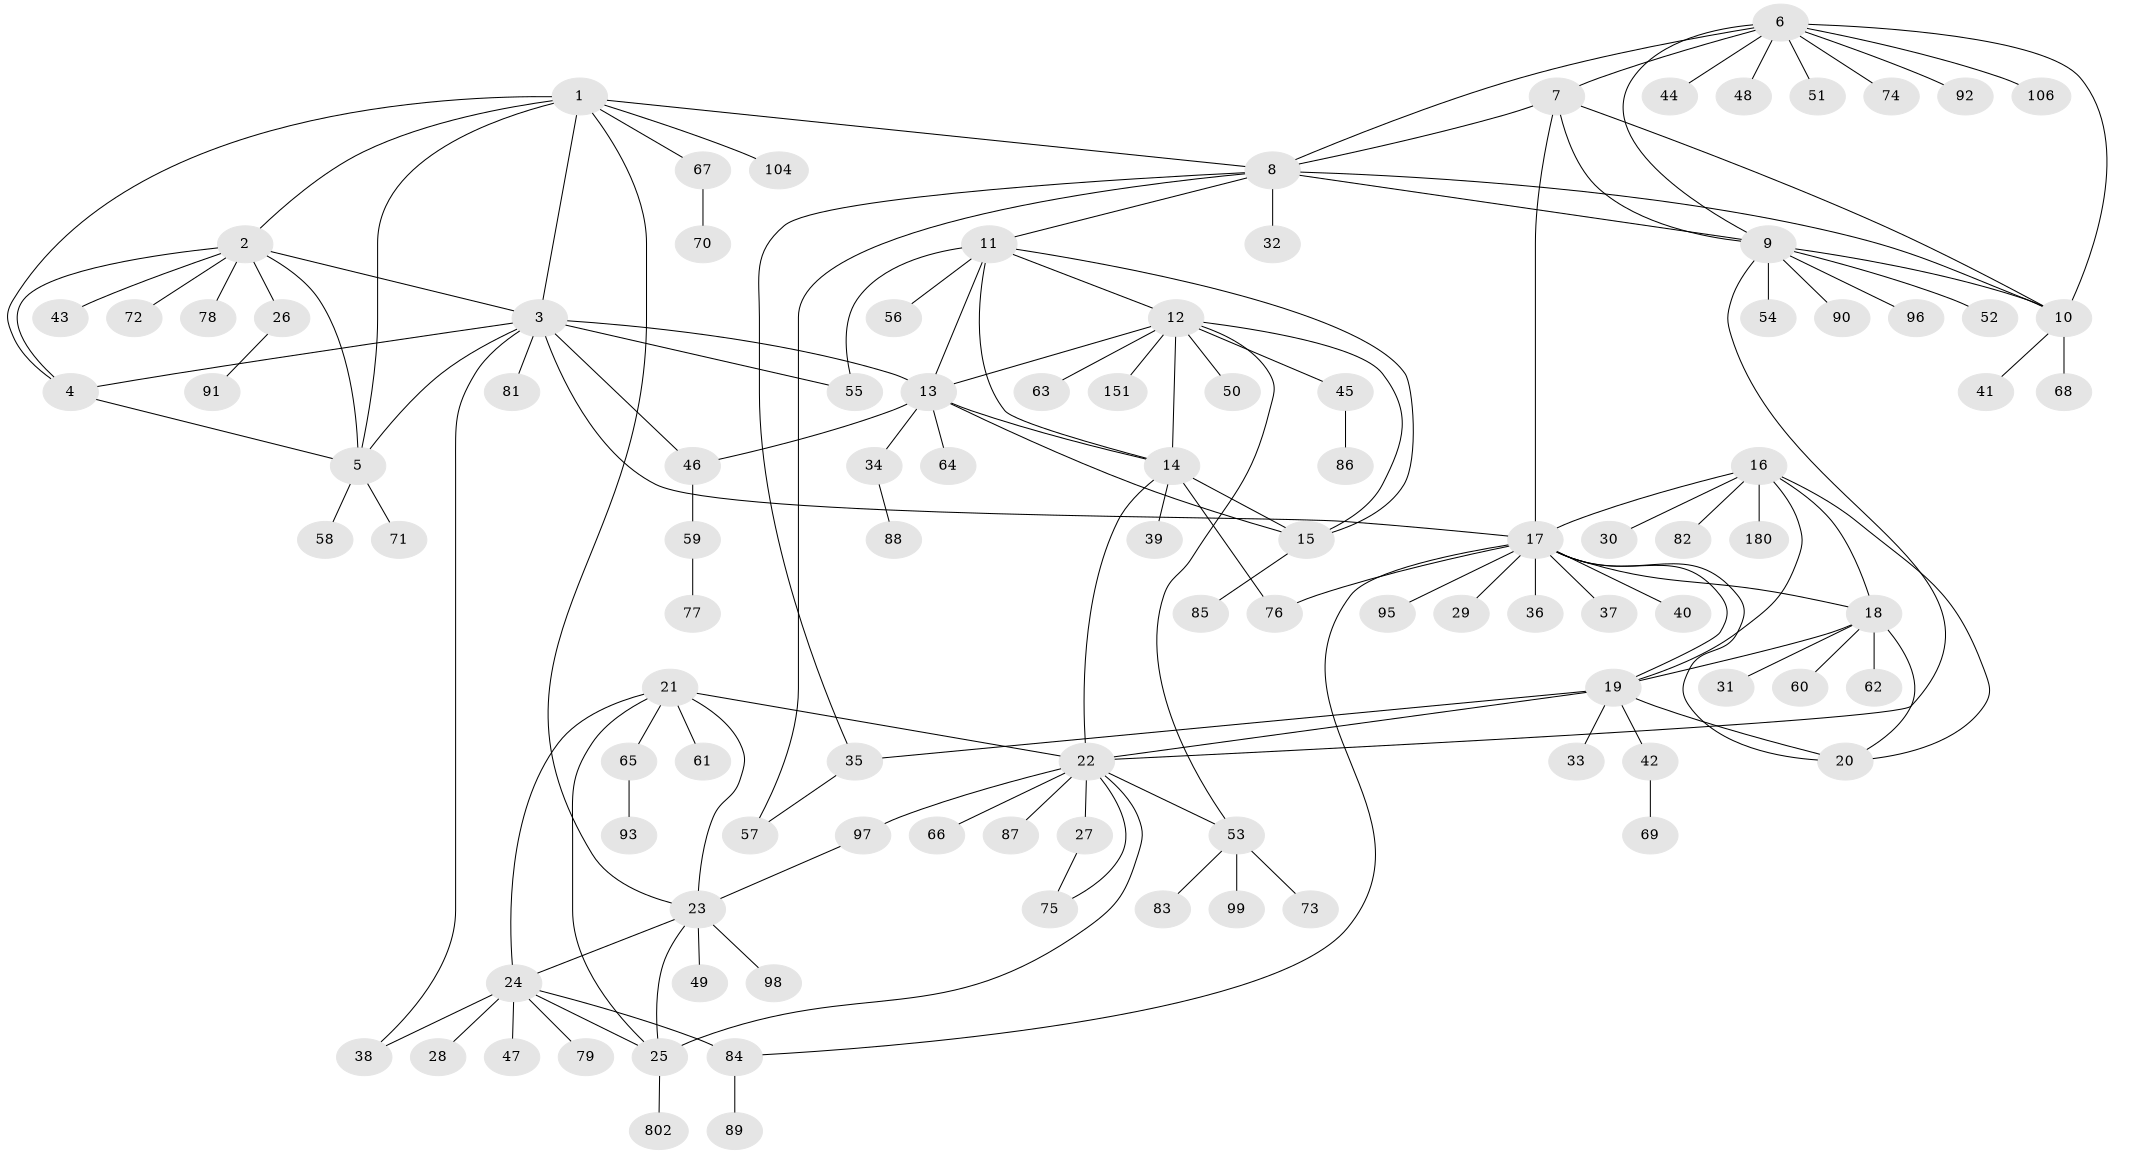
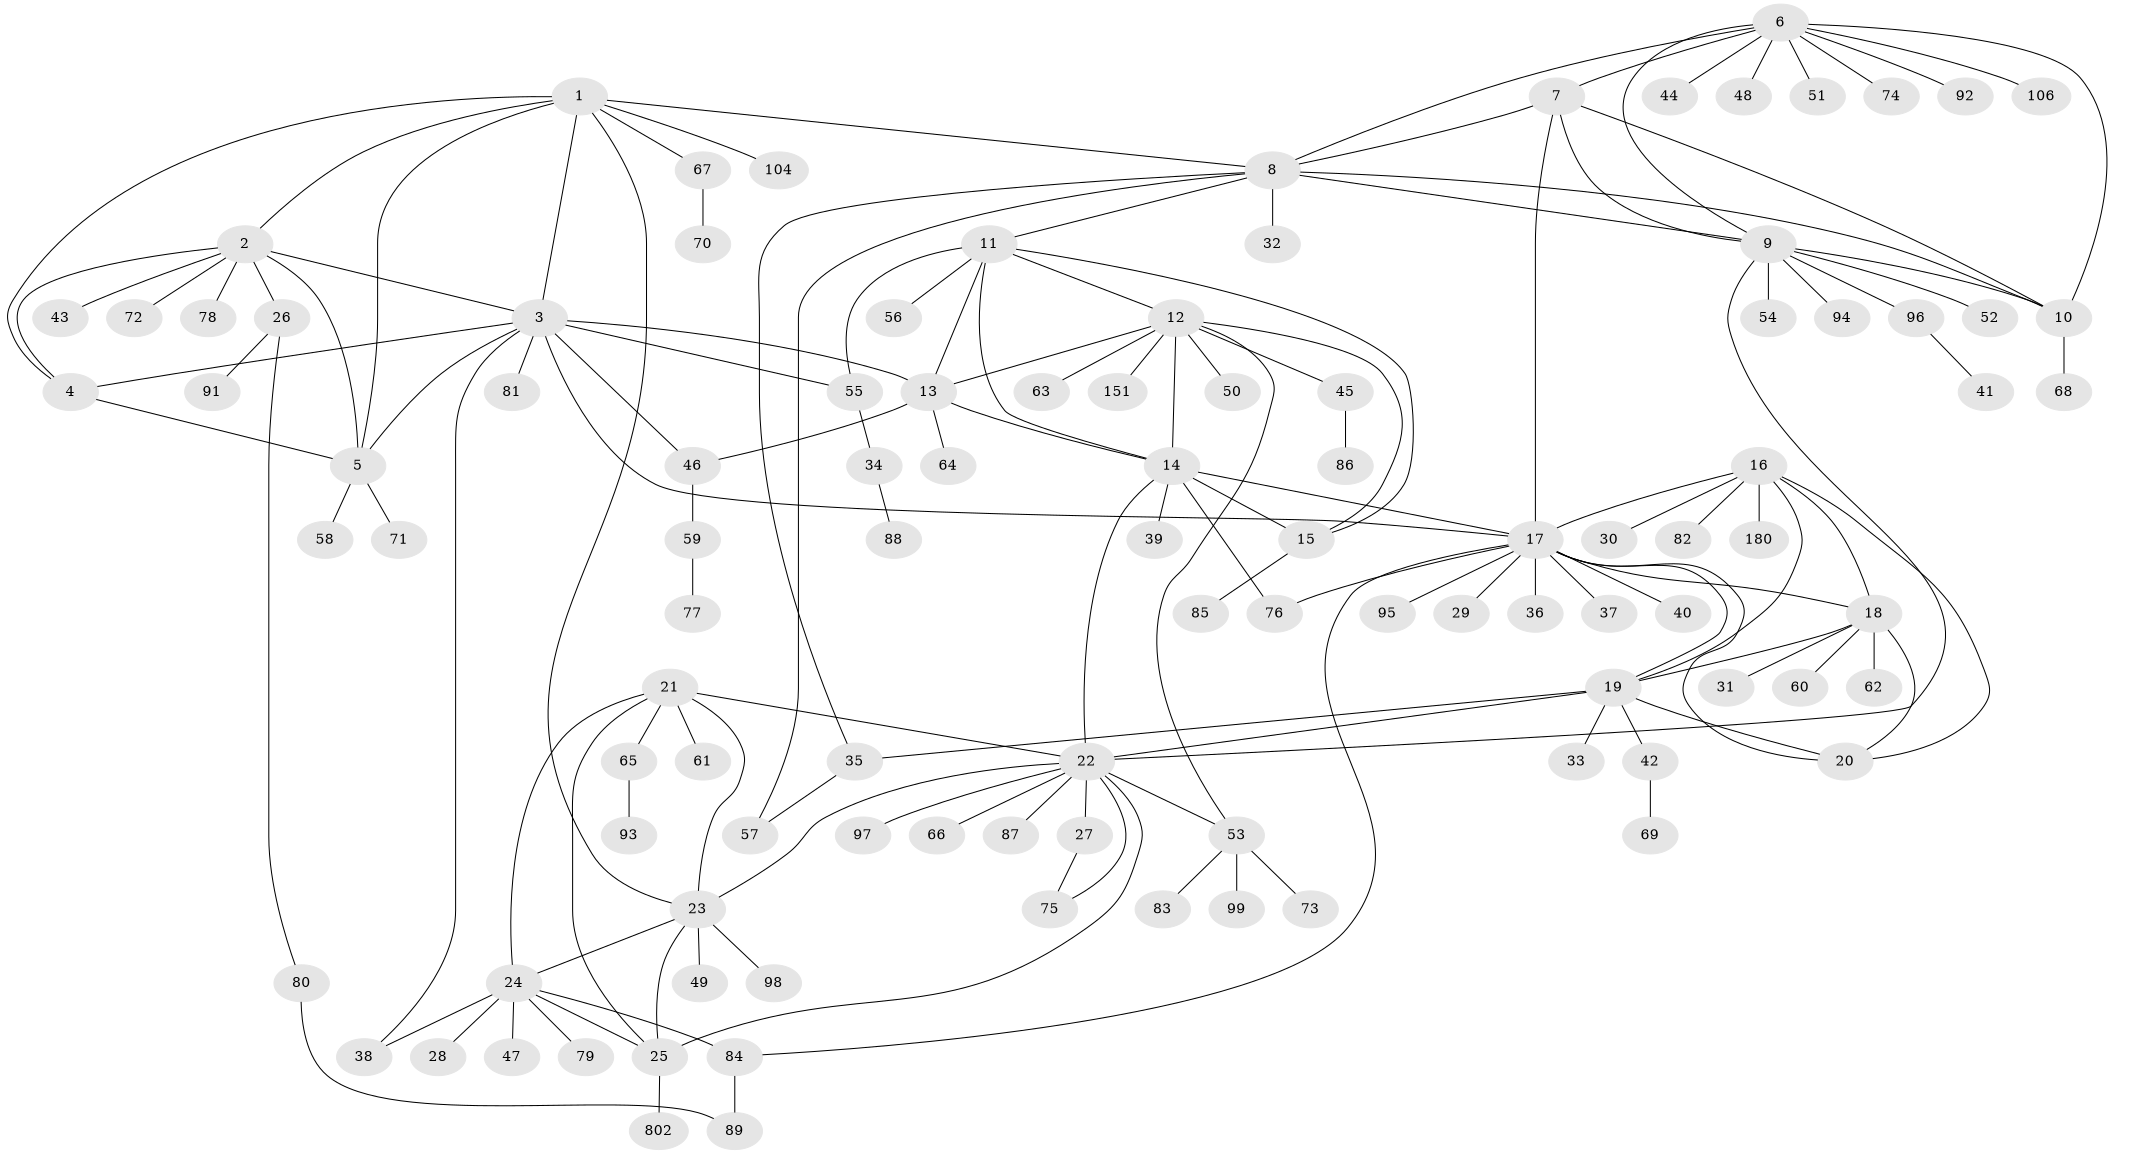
node "90": label "90" -> "94"
edge "10" -- "41": now "96" -- "41"
edge "13" -- "34": now "55" -- "34"
edge "13" -- "15": removed
edge "14" -- "17": added
edge "97" -- "23": now "22" -- "23"
node "80": added
